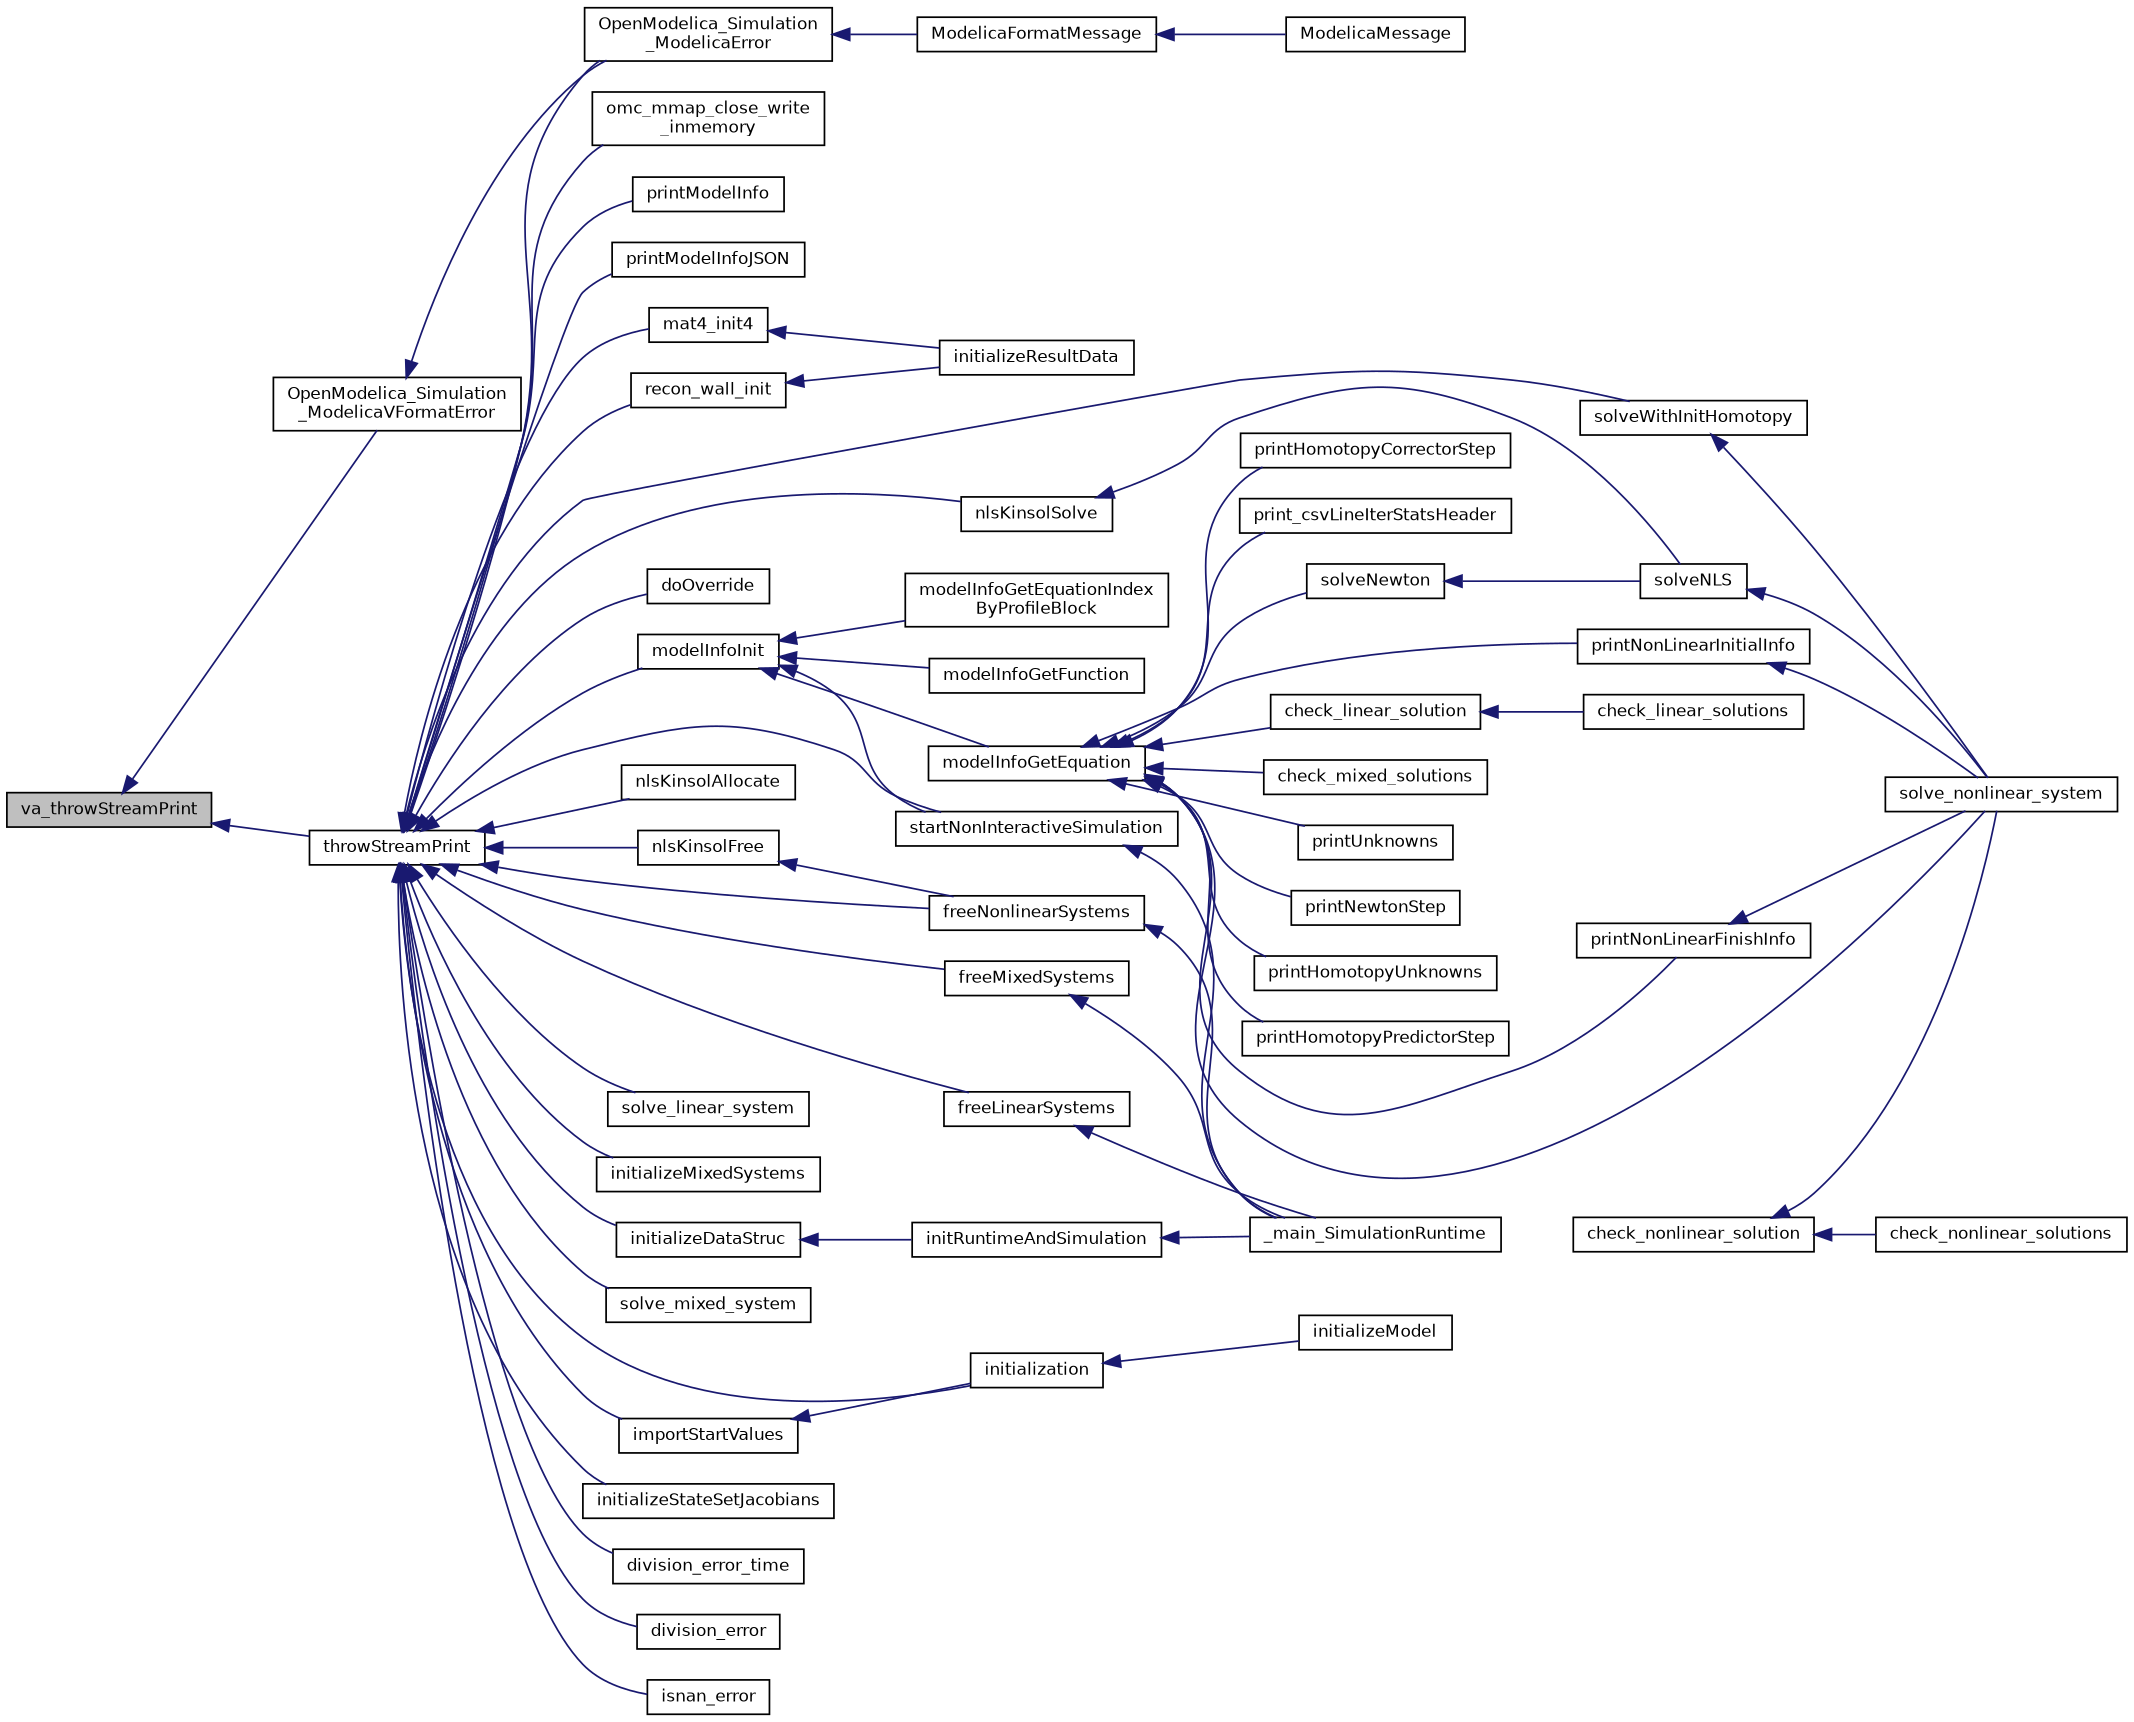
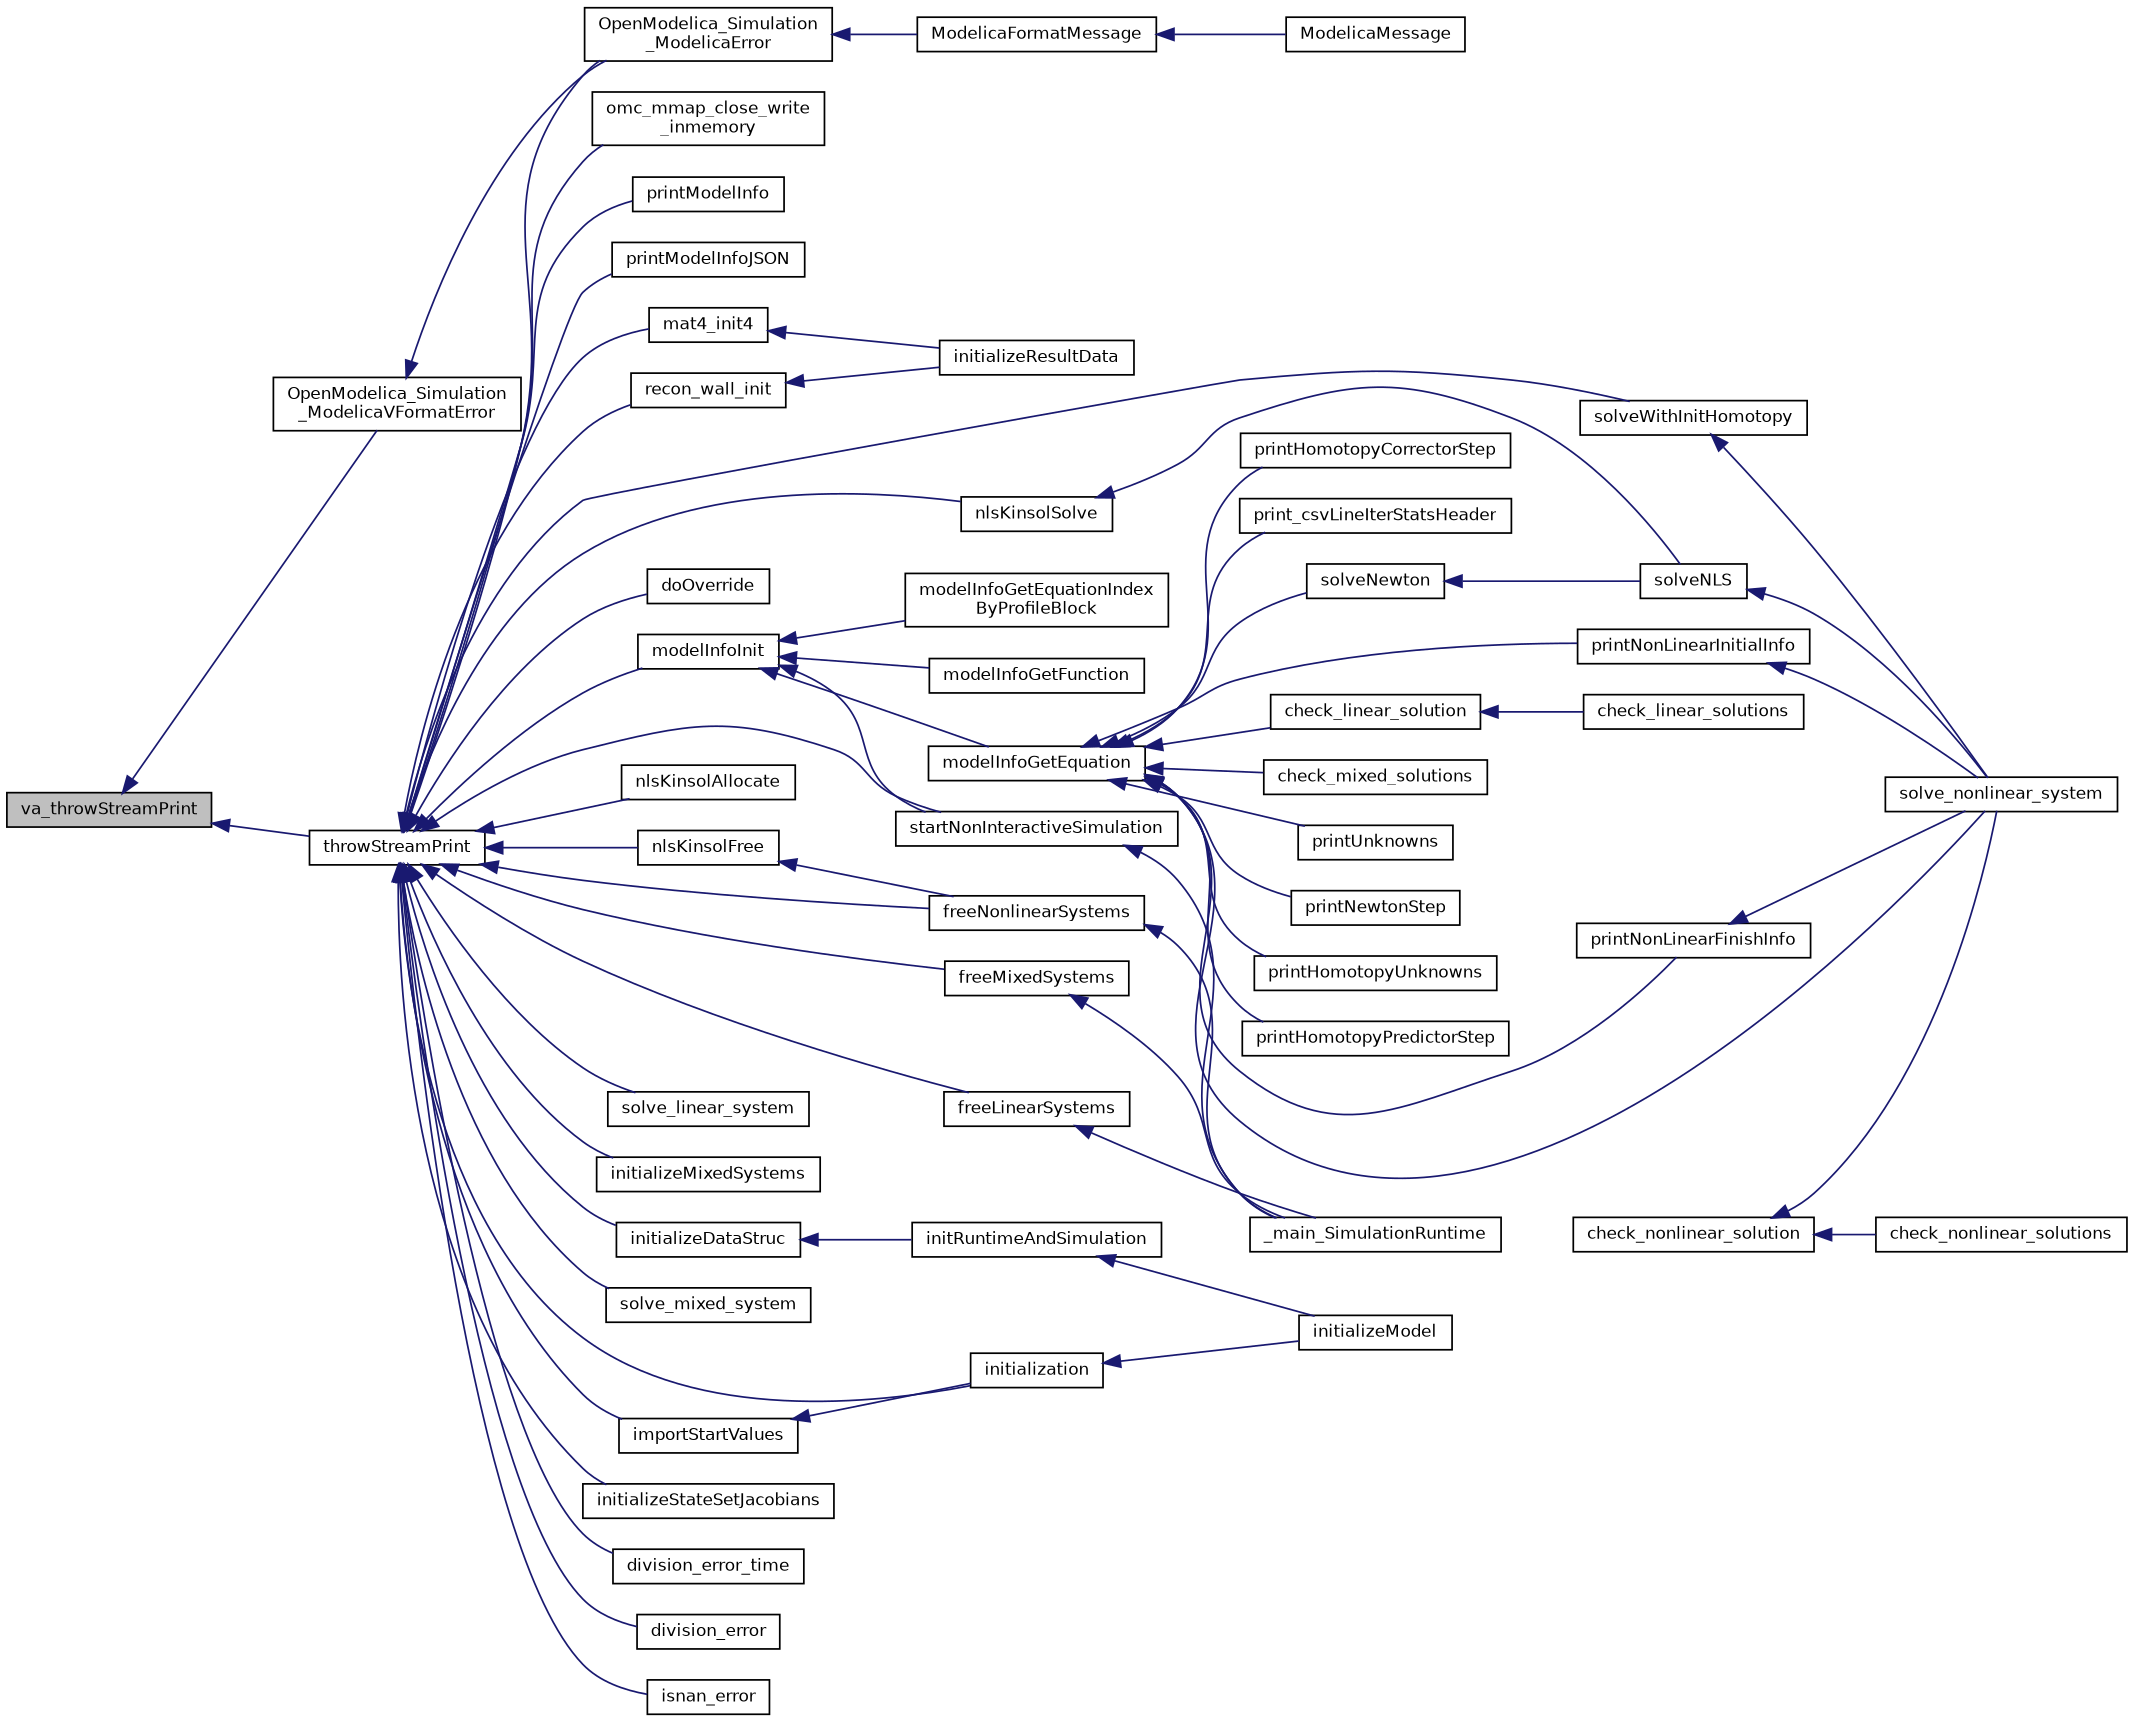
edge "_main_SimulationRuntime" -> "initRuntimeAndSimulation": now "initializeModel" -> "initRuntimeAndSimulation"
